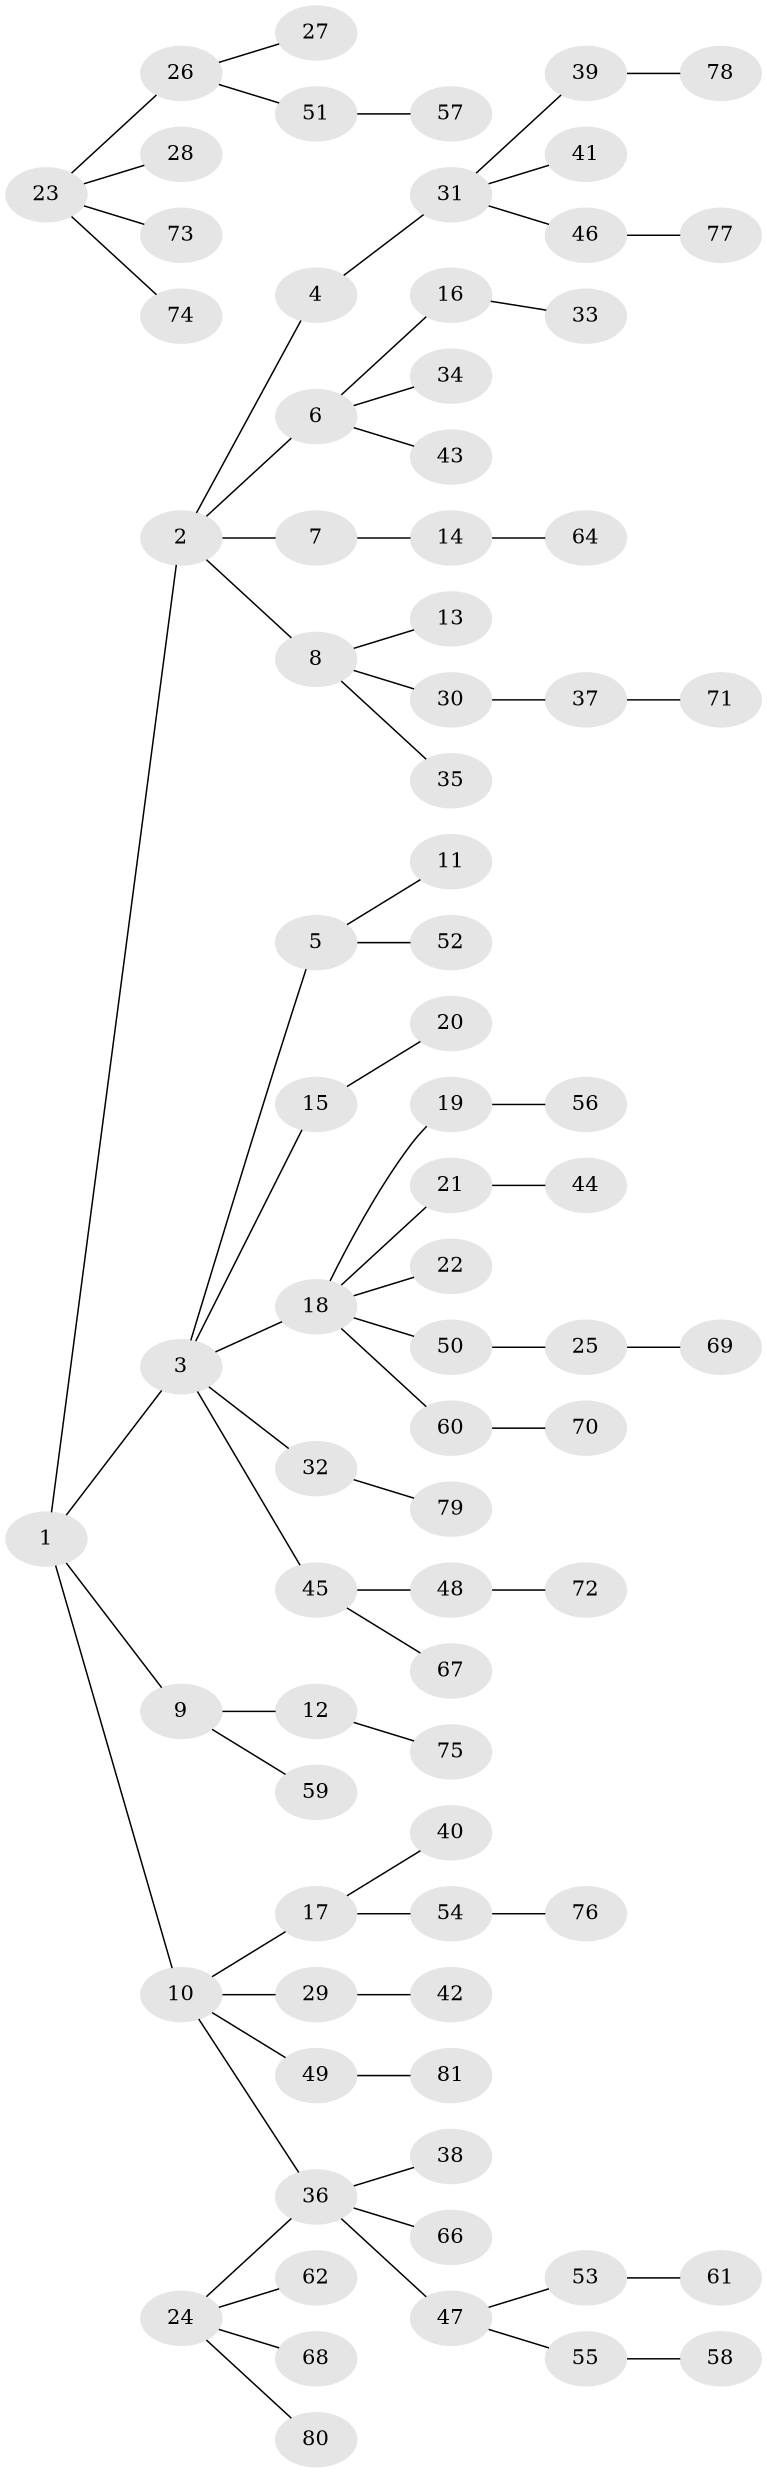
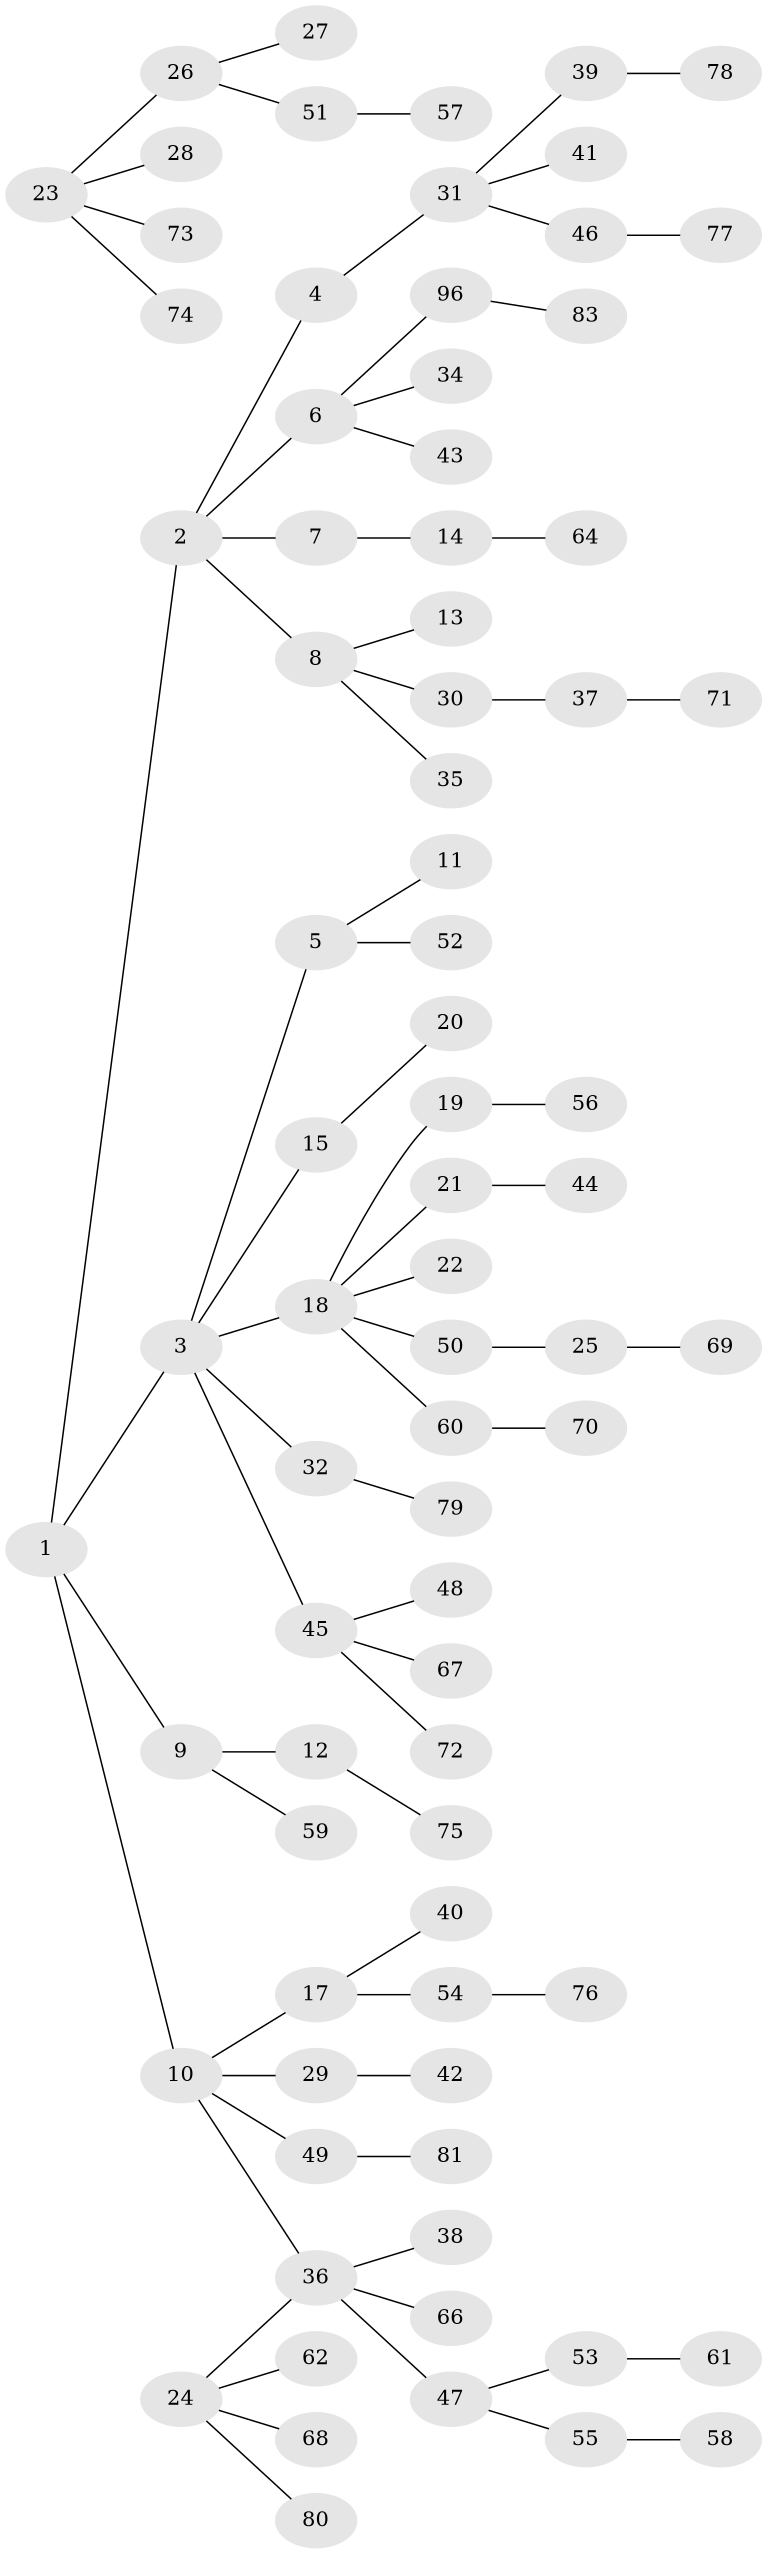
node "16": label "16" -> "96"
node "33": label "33" -> "83"
edge "48" -- "72": now "45" -- "72"
